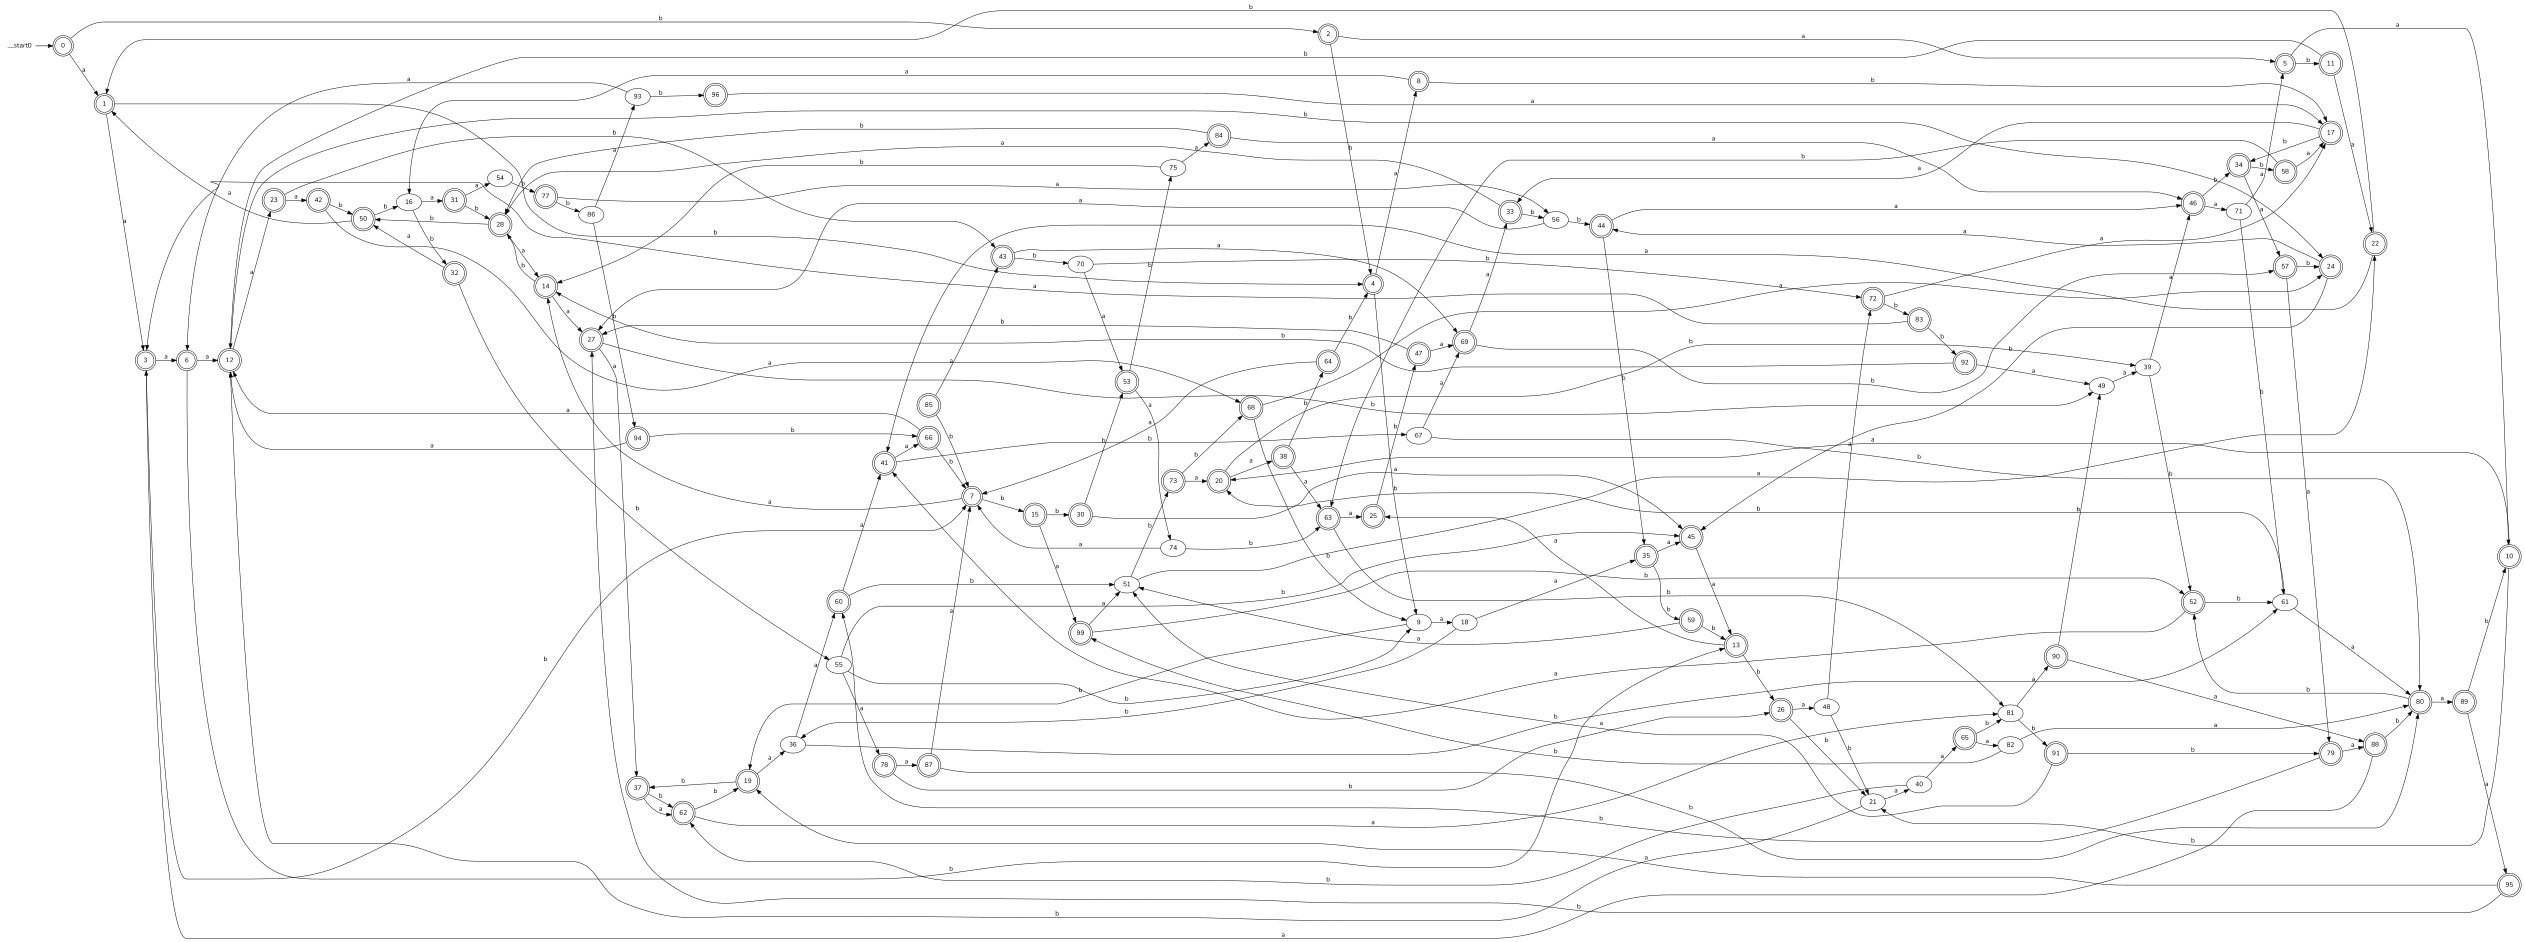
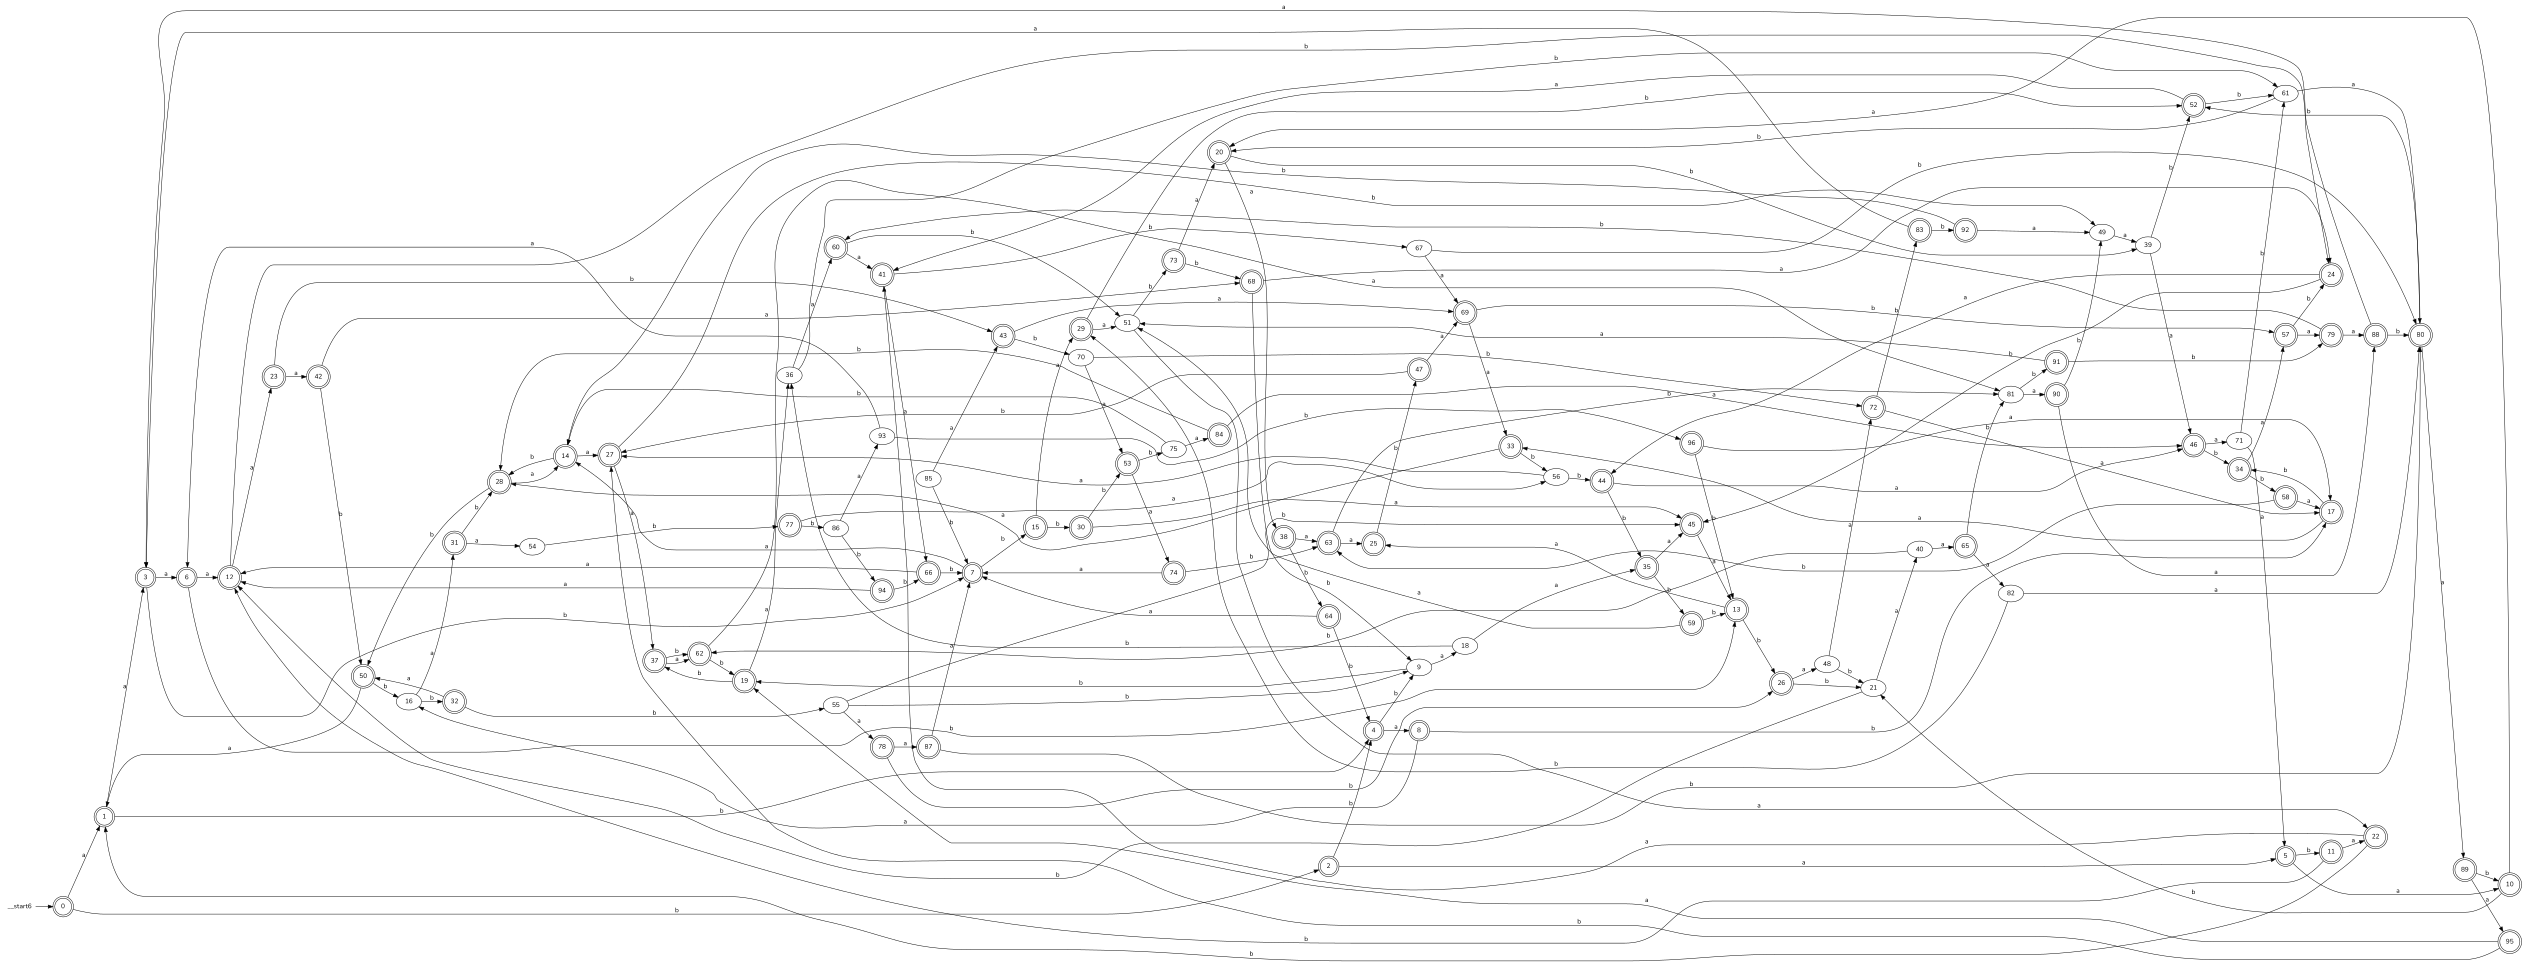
node "__start0": label "__start0" -> "__start6"
node "85": shape doublecircle -> ellipse
edge "96" -> "13": added, label "b"
node "74": shape ellipse -> doublecircle
node "99": label "99" -> "29"
